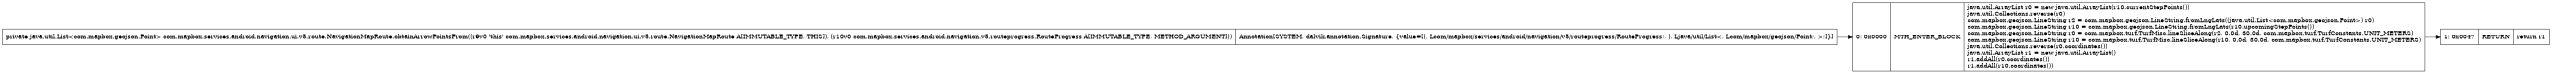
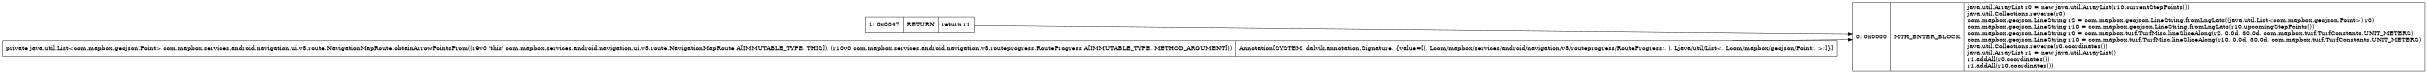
edge "0: 0x0000" -> "1: 0x0047": reversed
